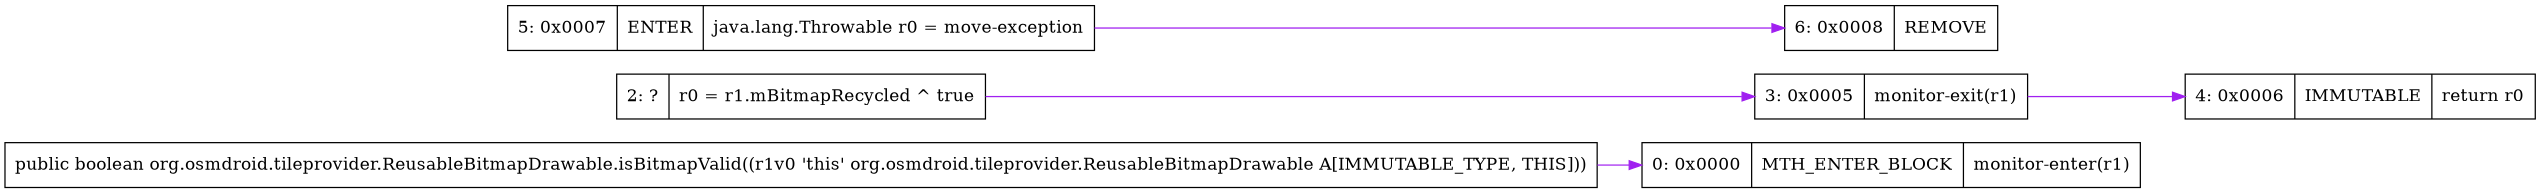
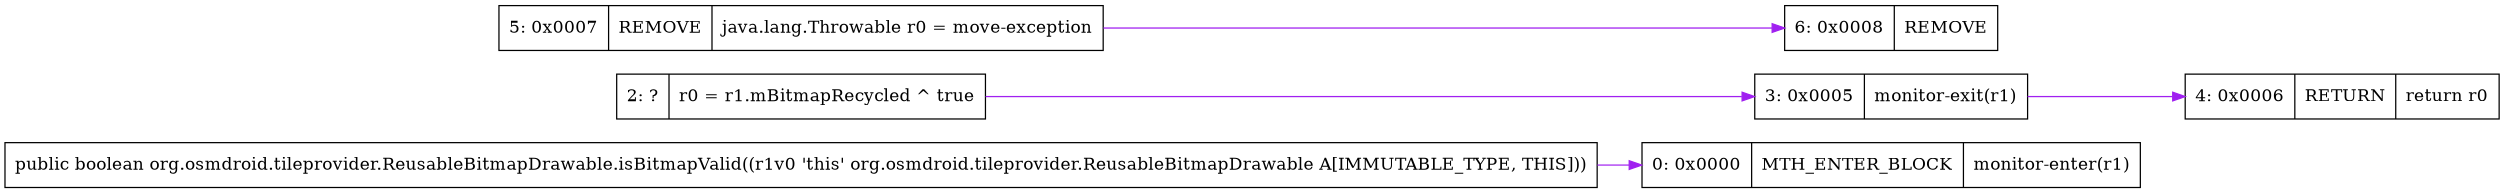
node "5: 0x0007": text "ENTER" -> "REMOVE"
node "4: 0x0006": text "IMMUTABLE" -> "RETURN"
